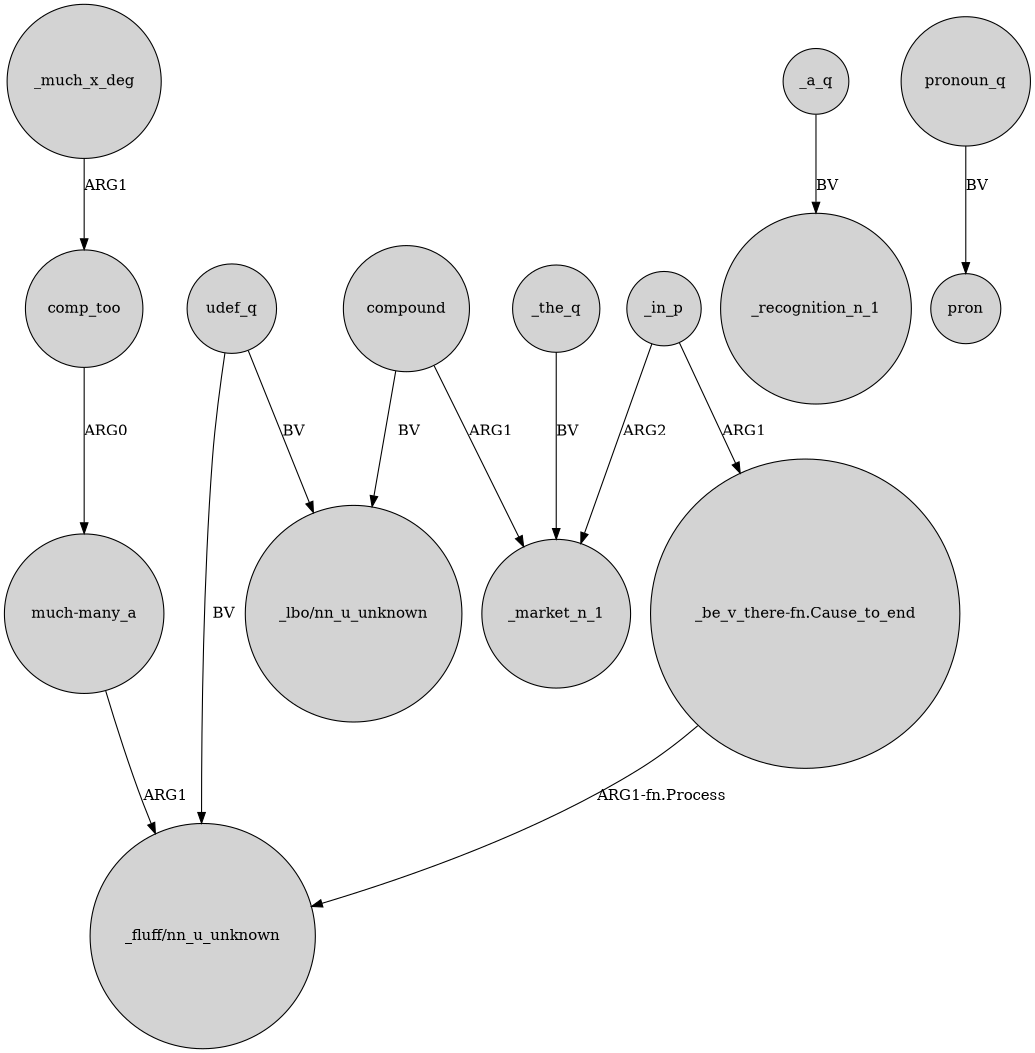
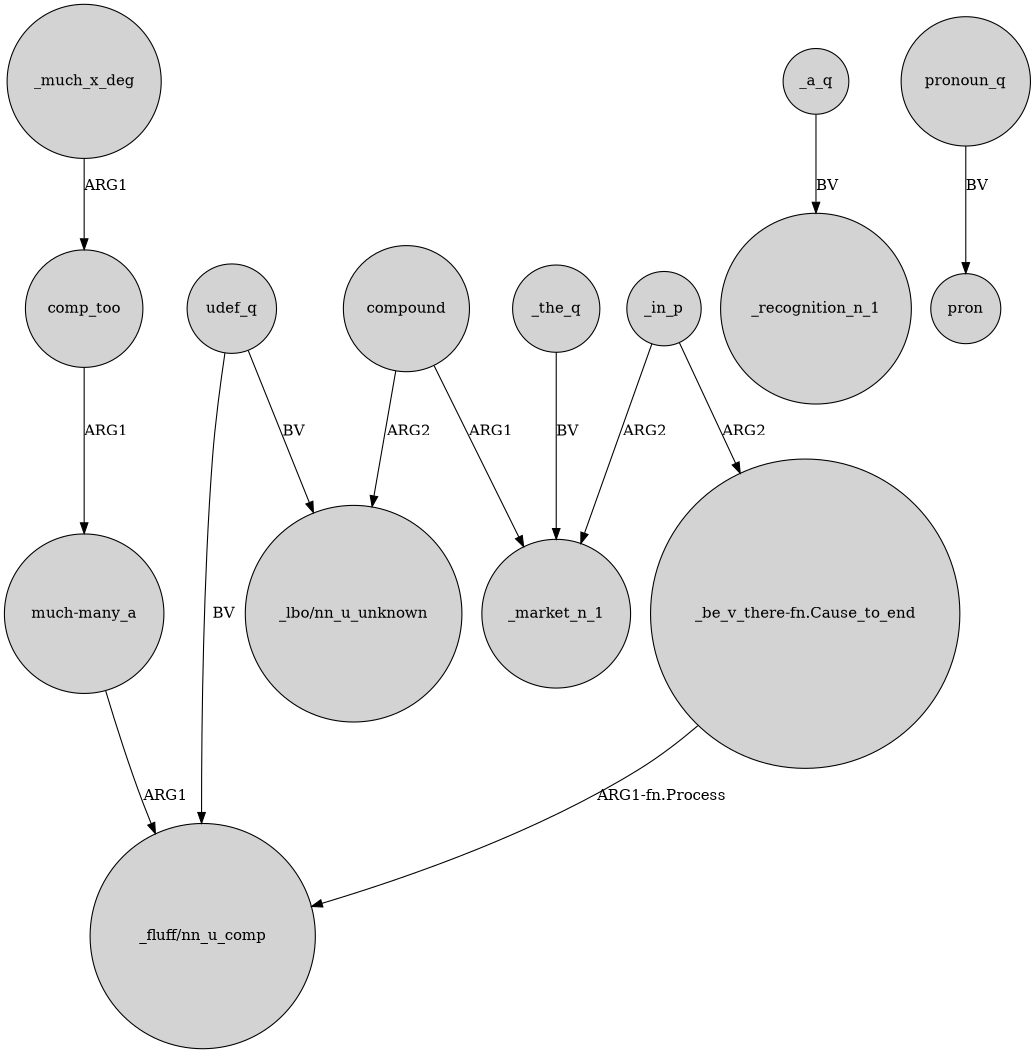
edge "comp_too" -> "much-many_a": label "ARG0" -> "ARG1"
edge "compound" -> "_lbo/nn_u_unknown": label "BV" -> "ARG2"
edge "_in_p" -> "_be_v_there-fn.Cause_to_end": label "ARG1" -> "ARG2"
node "_fluff/nn_u_unknown": label "_fluff/nn_u_unknown" -> "_fluff/nn_u_comp"
